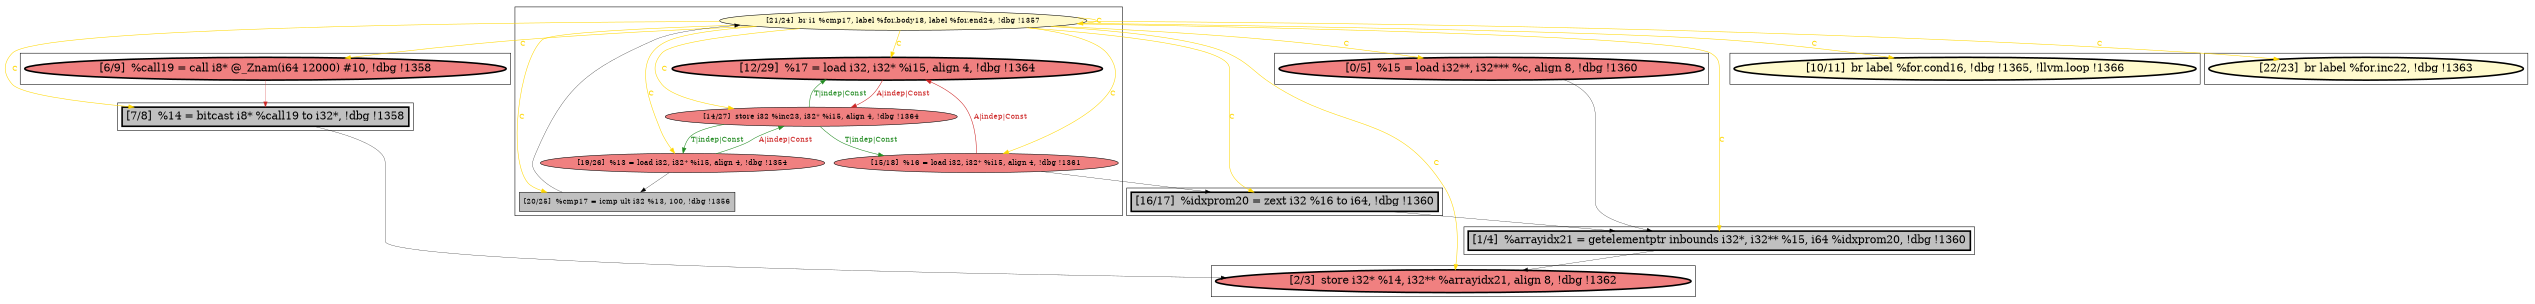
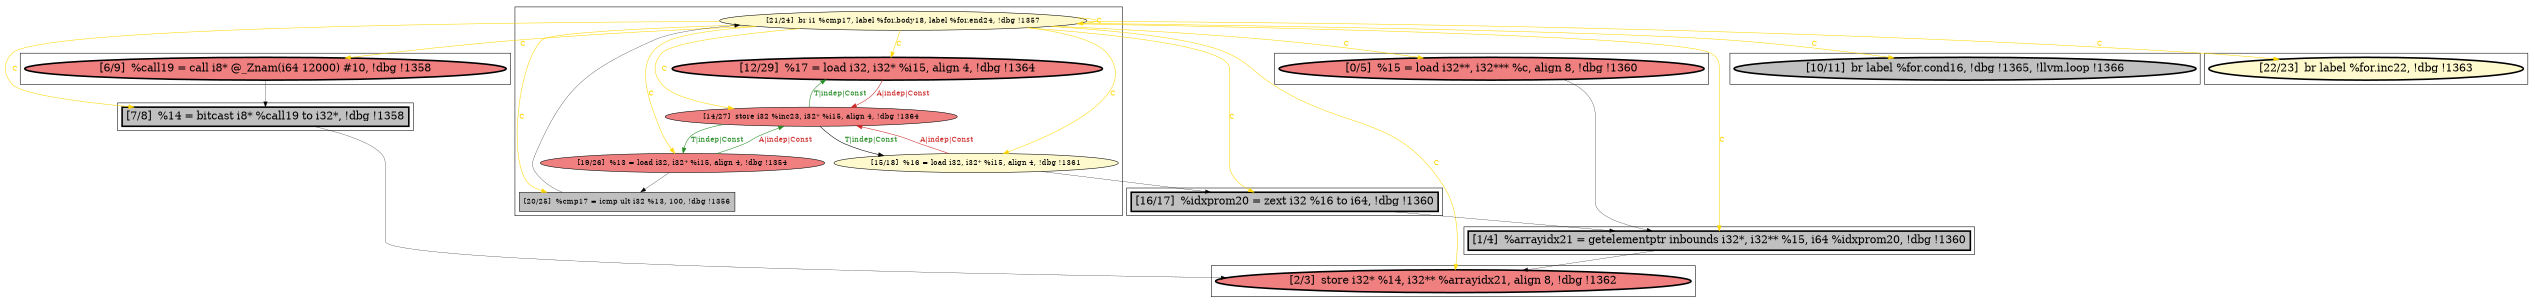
node "[10/11]  br label %for.cond16, !dbg !1365, !llvm.loop !1366": fillcolor lemonchiffon -> grey
edge "[6/9]  %call19 = call i8* @_Znam(i64 12000) #10, !dbg !1358" -> "[7/8]  %14 = bitcast i8* %call19 to i32*, !dbg !1358": color firebrick3 -> black
edge "[15/18]  %16 = load i32, i32* %i15, align 4, !dbg !1361" -> "[12/29]  %17 = load i32, i32* %i15, align 4, !dbg !1364": now "[15/18]  %16 = load i32, i32* %i15, align 4, !dbg !1361" -> "[14/27]  store i32 %inc23, i32* %i15, align 4, !dbg !1364"
edge "[14/27]  store i32 %inc23, i32* %i15, align 4, !dbg !1364" -> "[15/18]  %16 = load i32, i32* %i15, align 4, !dbg !1361": color forestgreen -> black
node "[15/18]  %16 = load i32, i32* %i15, align 4, !dbg !1361": fillcolor lightcoral -> lemonchiffon
